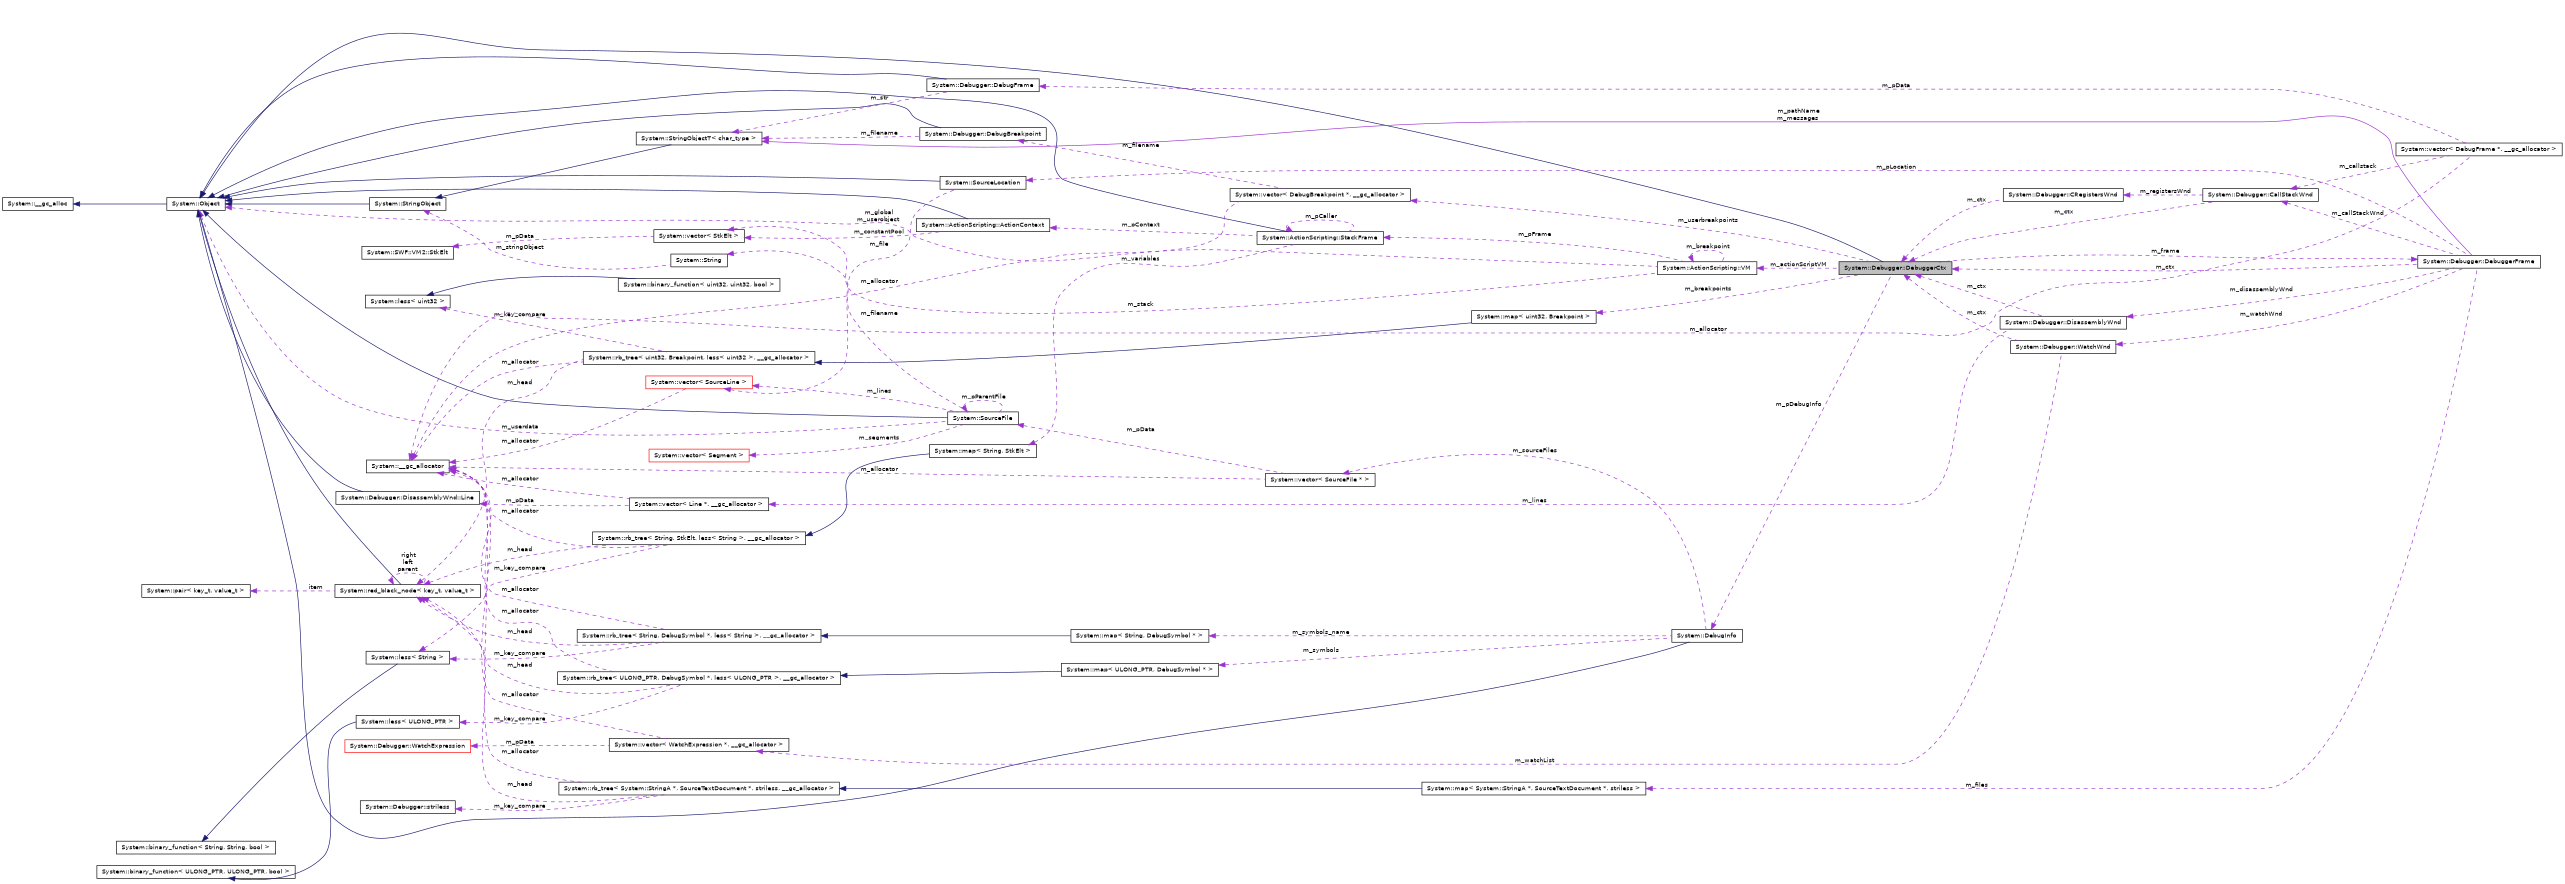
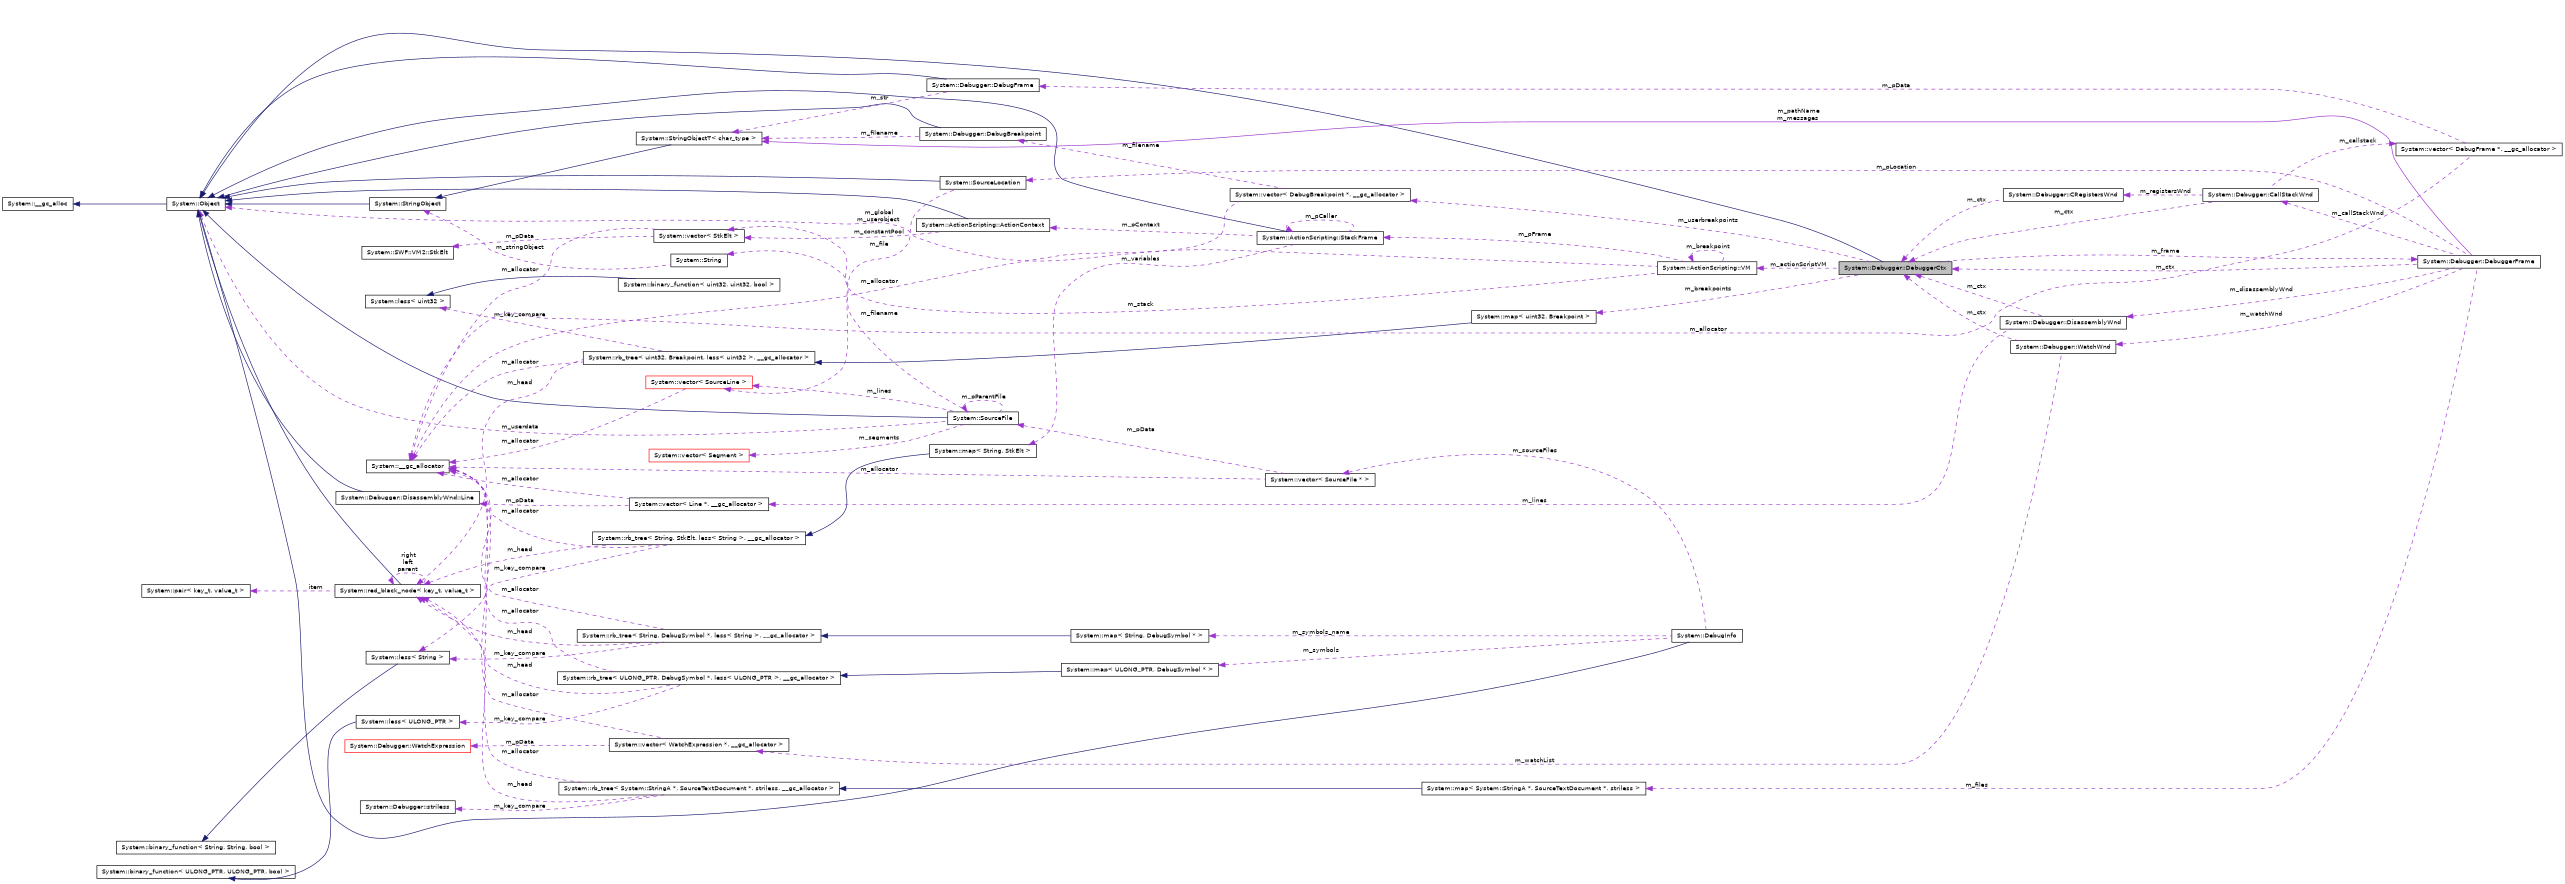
edge "System::vector< DebugFrame *, __gc_allocator >" -> "System::Debugger::CallStackWnd": reversed
edge "System::vector< StkElt >" -> "System::__gc_allocator": added, label "m_allocator"
edge "System::Debugger::DebuggerCtx" -> "System::DebugInfo": removed, label "m_pDebugInfo"
